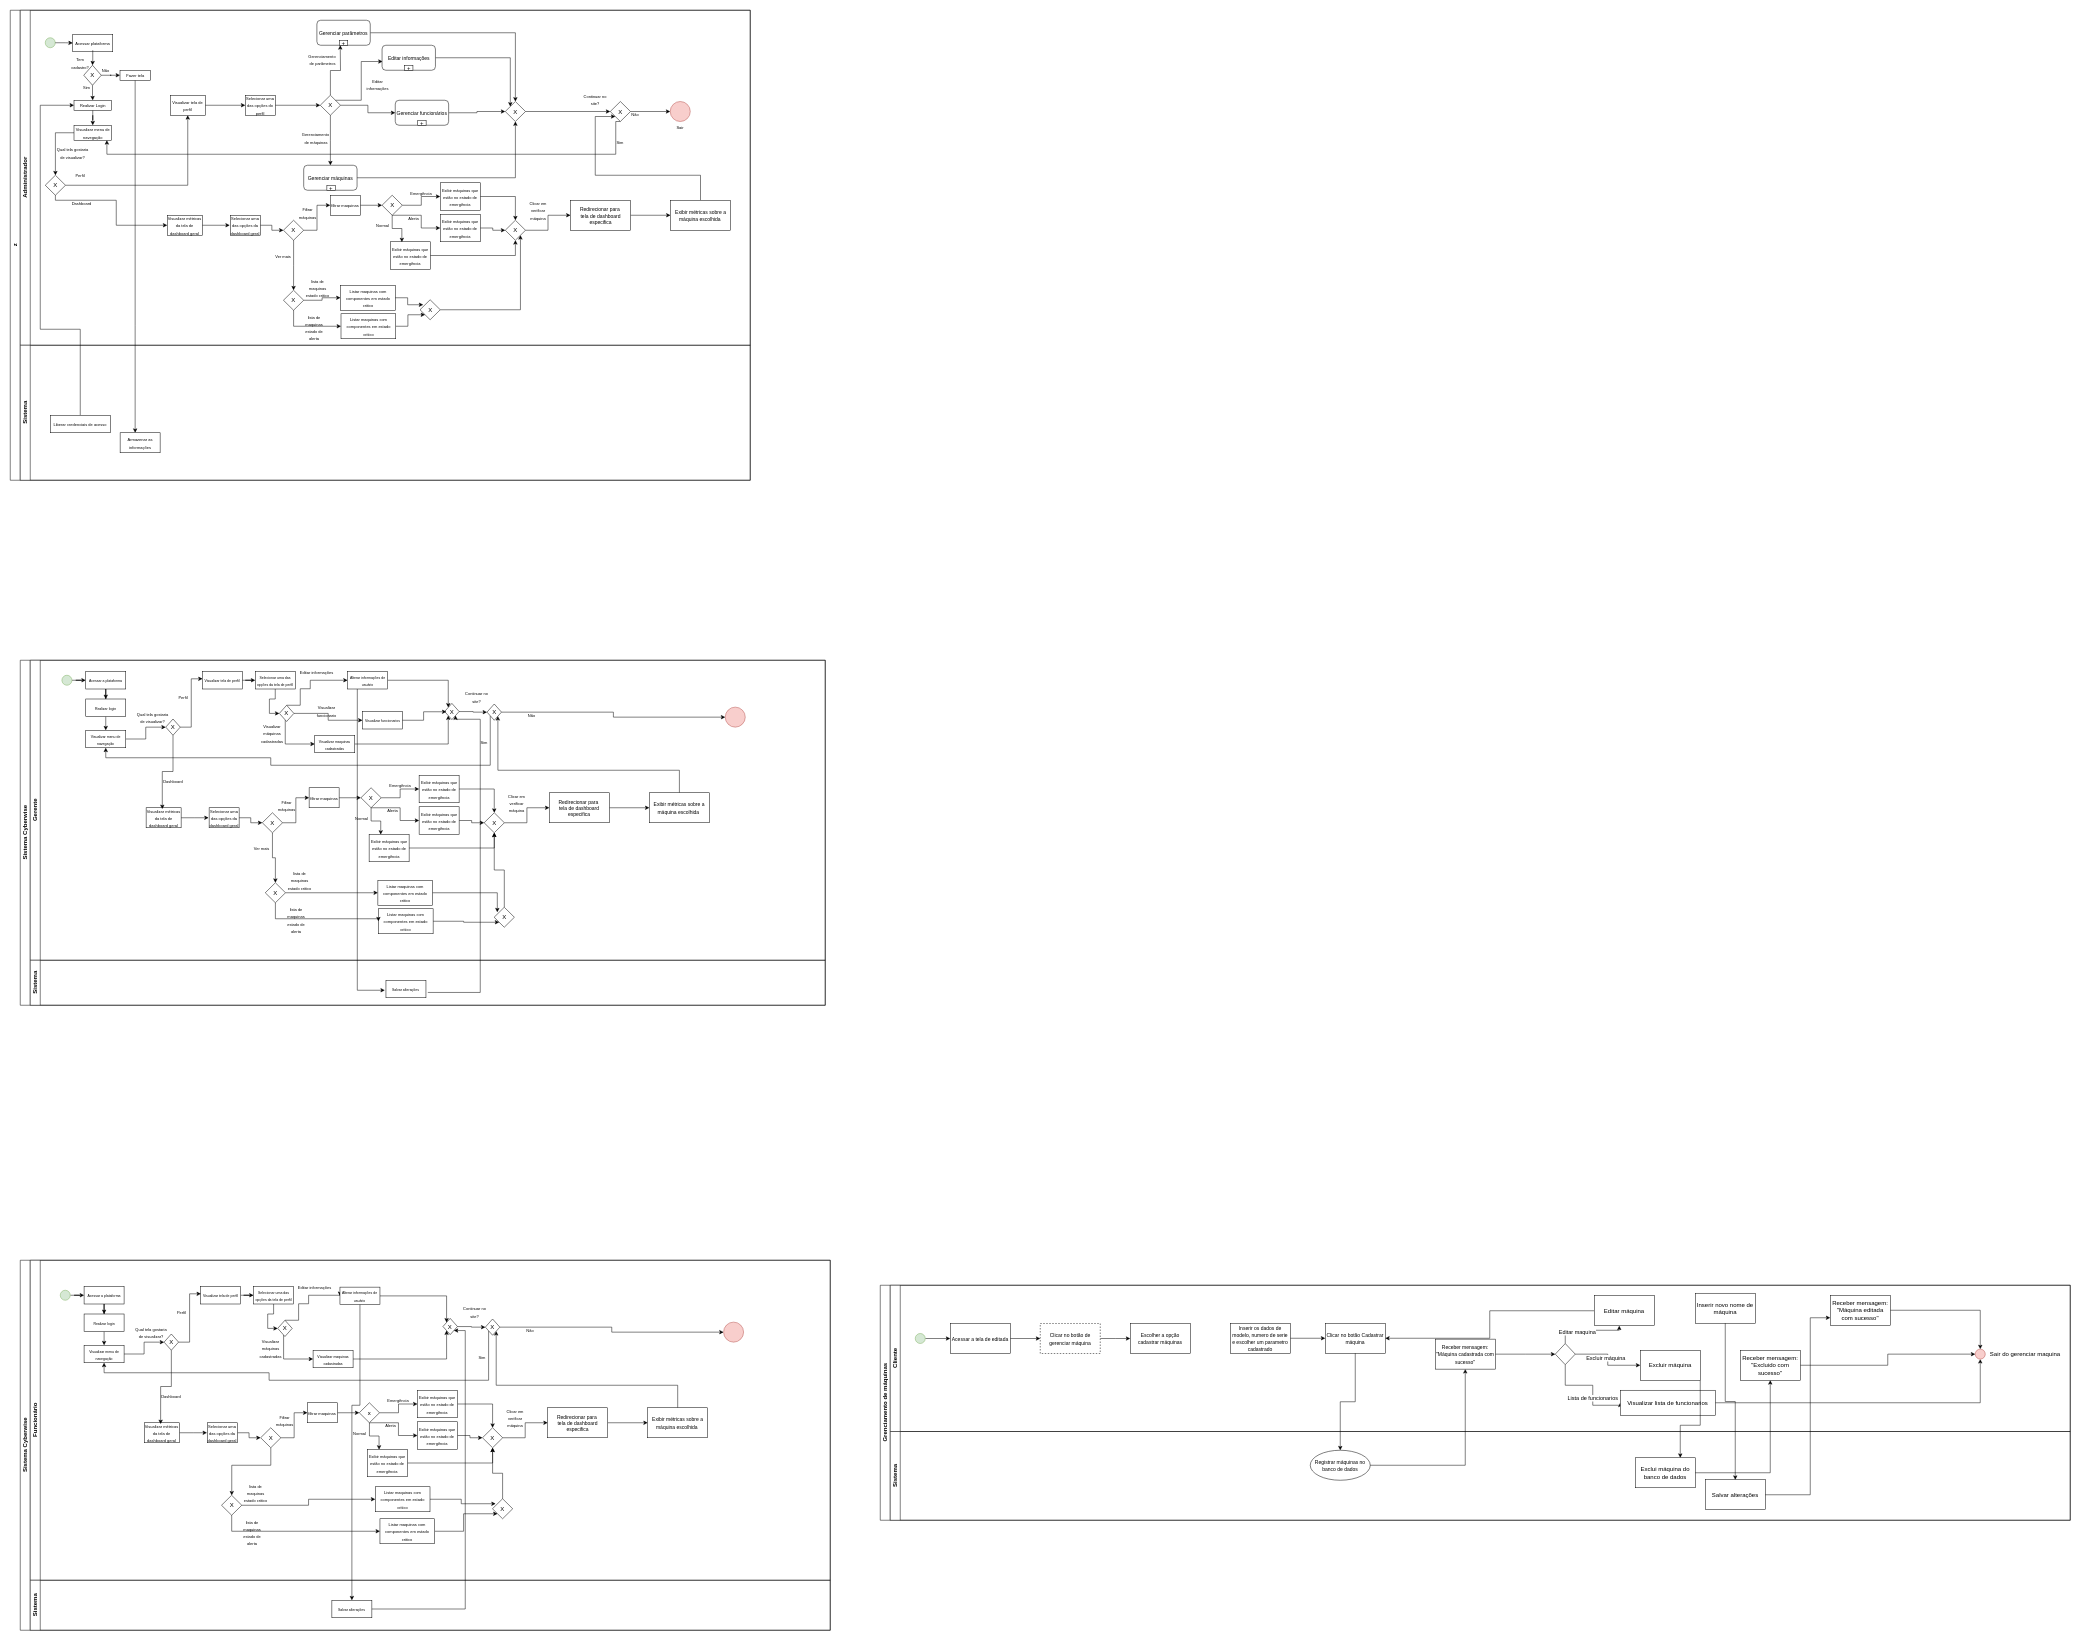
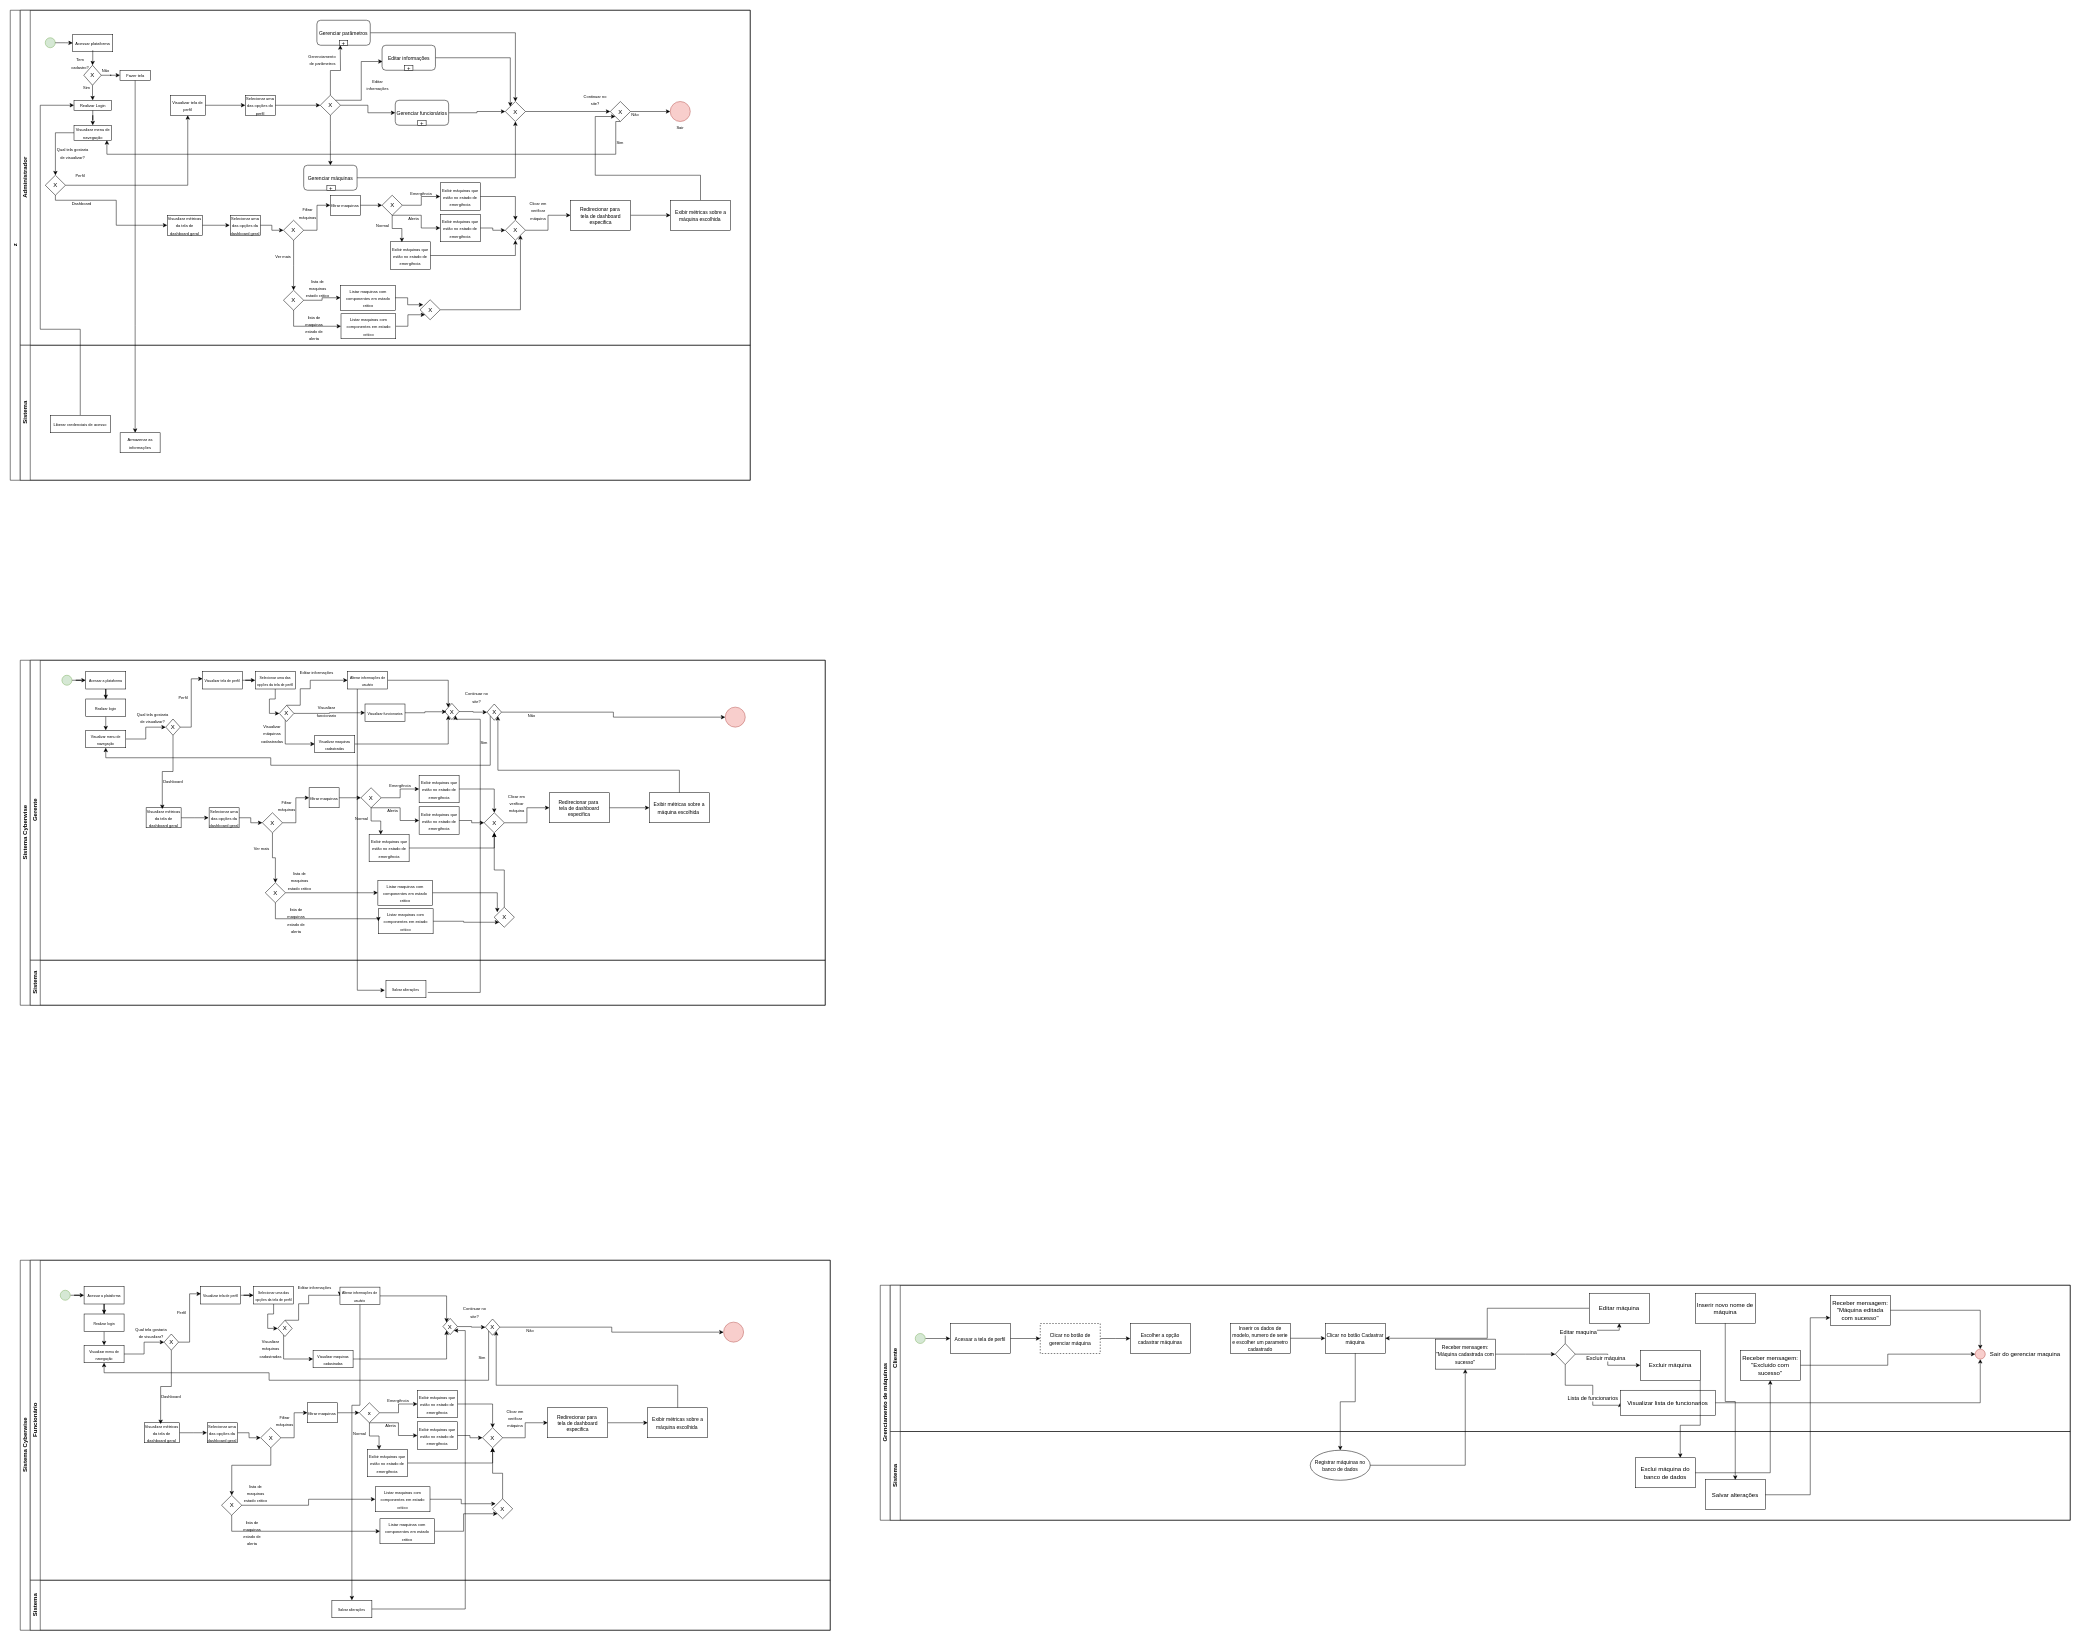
node "Gerenciamento de máquinas": removed
node "Visualizar funcionarios": moved (383, 720) -> (385, 713)
node "Editar máquina": moved (1624, 1311) -> (1619, 1308)
node "Acessar a tela de editada": label "Acessar a tela de editada" -> "Acessar a tela de perfil"
